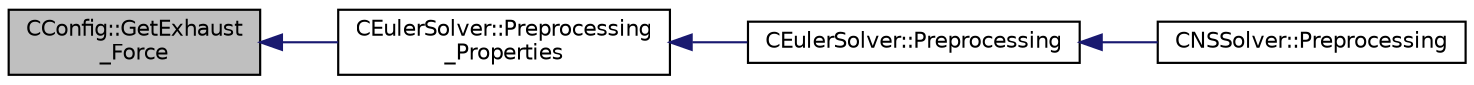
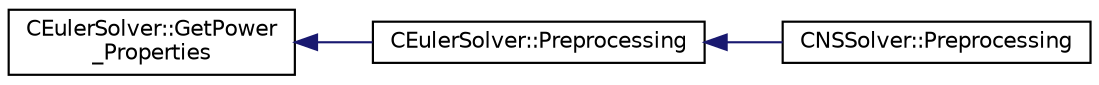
node "CConfig::GetExhaust _Force": removed
node "CEulerSolver::Preprocessing _Properties": label "CEulerSolver::Preprocessing _Properties" -> "CEulerSolver::GetPower _Properties"
